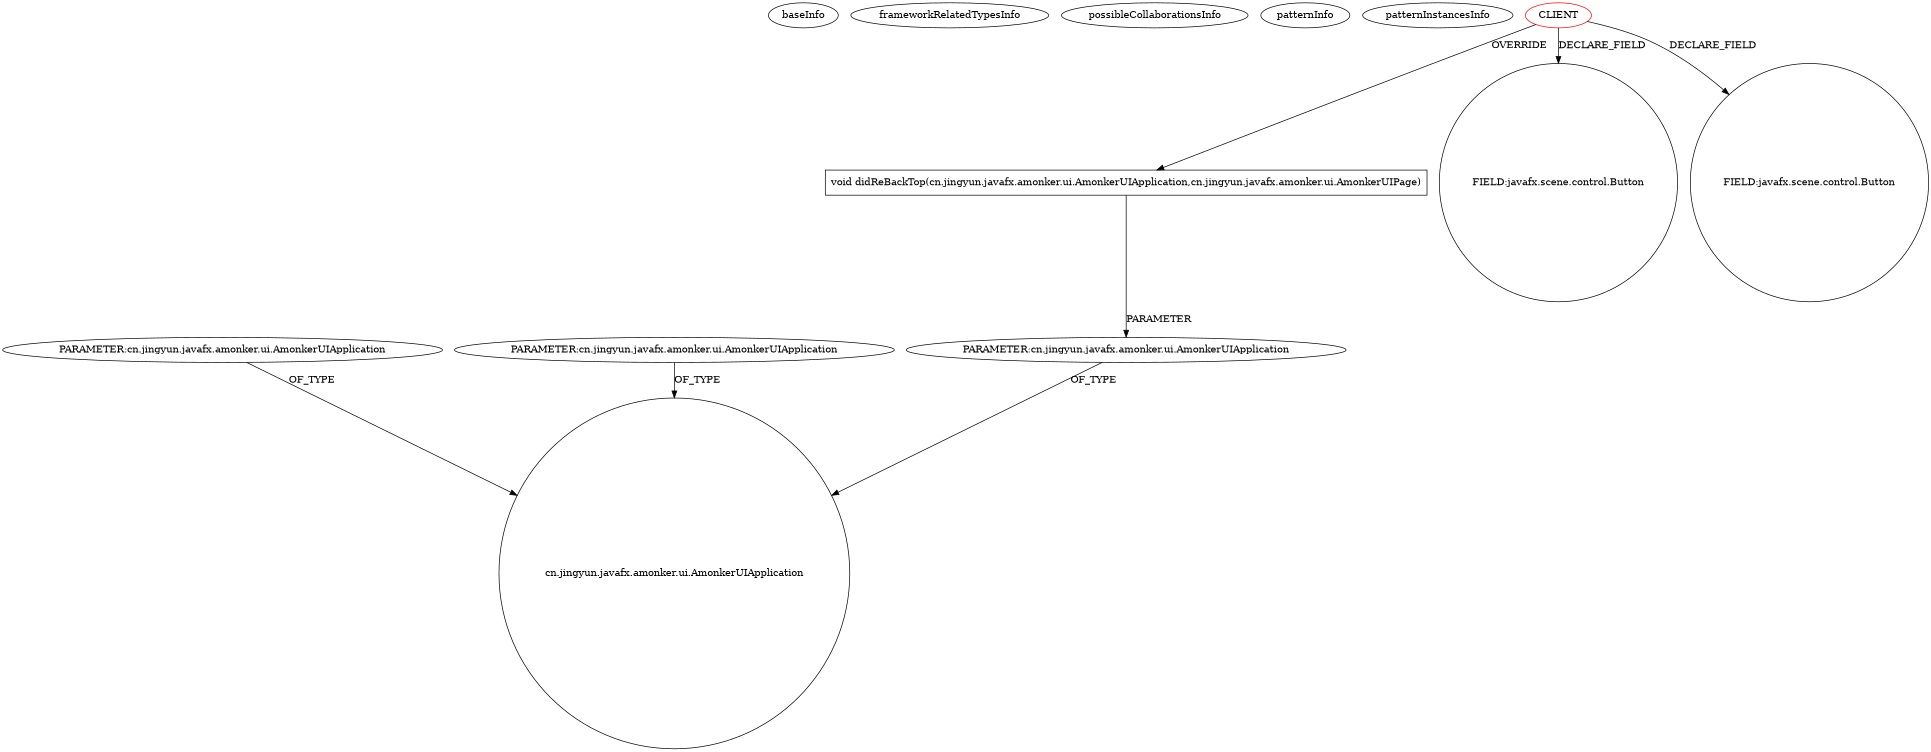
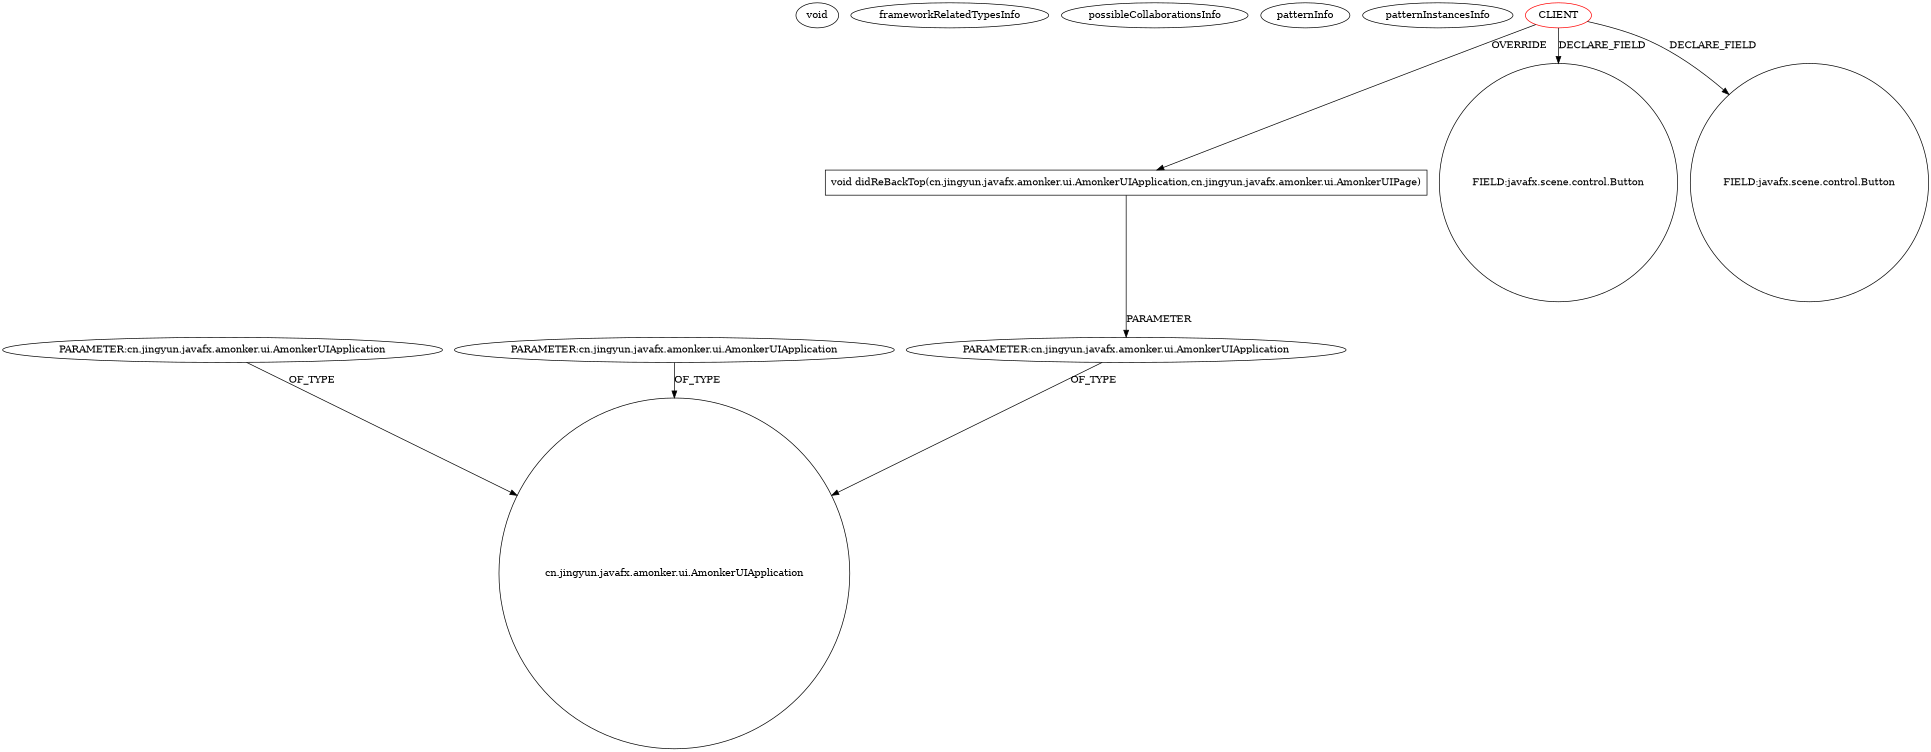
node "baseInfo": label "baseInfo" -> "void"
